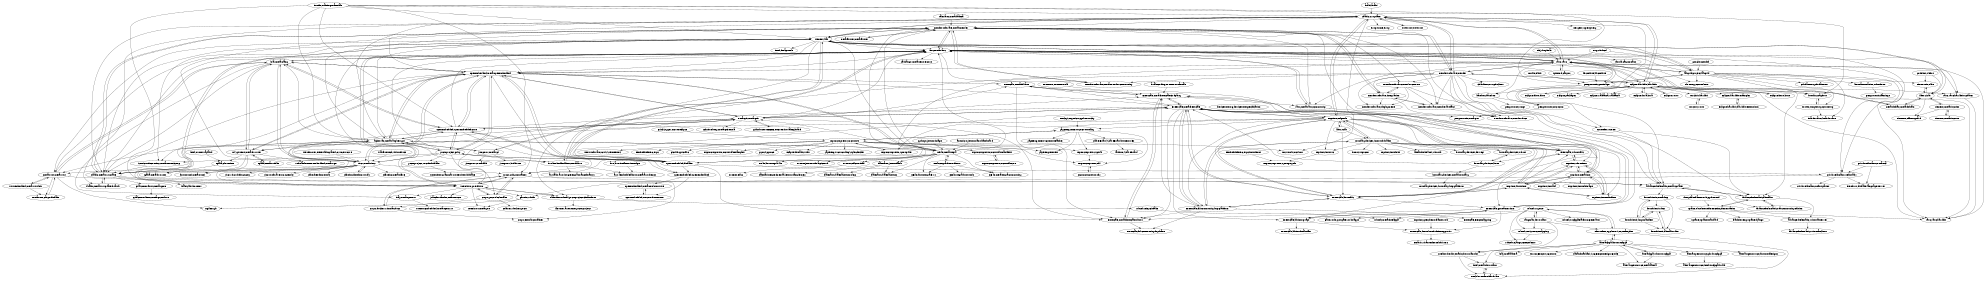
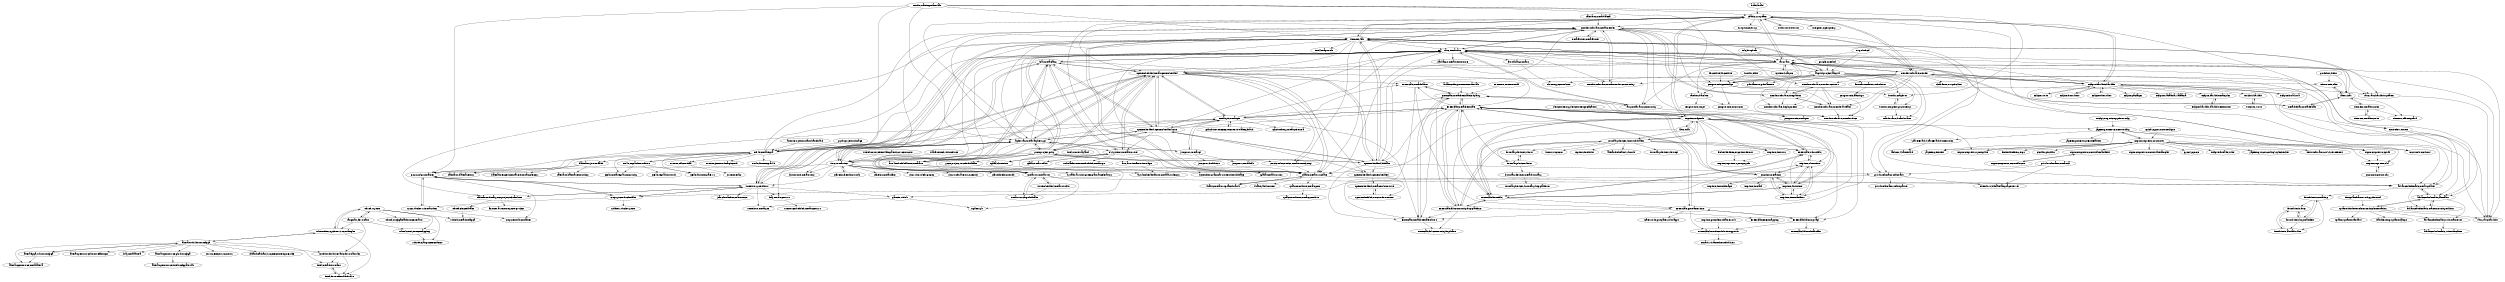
edge "bootlin/training-materials" -> "openembedded/openembedded-core": removed
node "altera-fpga/linux-socfpga": label "altera-fpga/linux-socfpga" -> "altera-tools/linux-socfpga"
